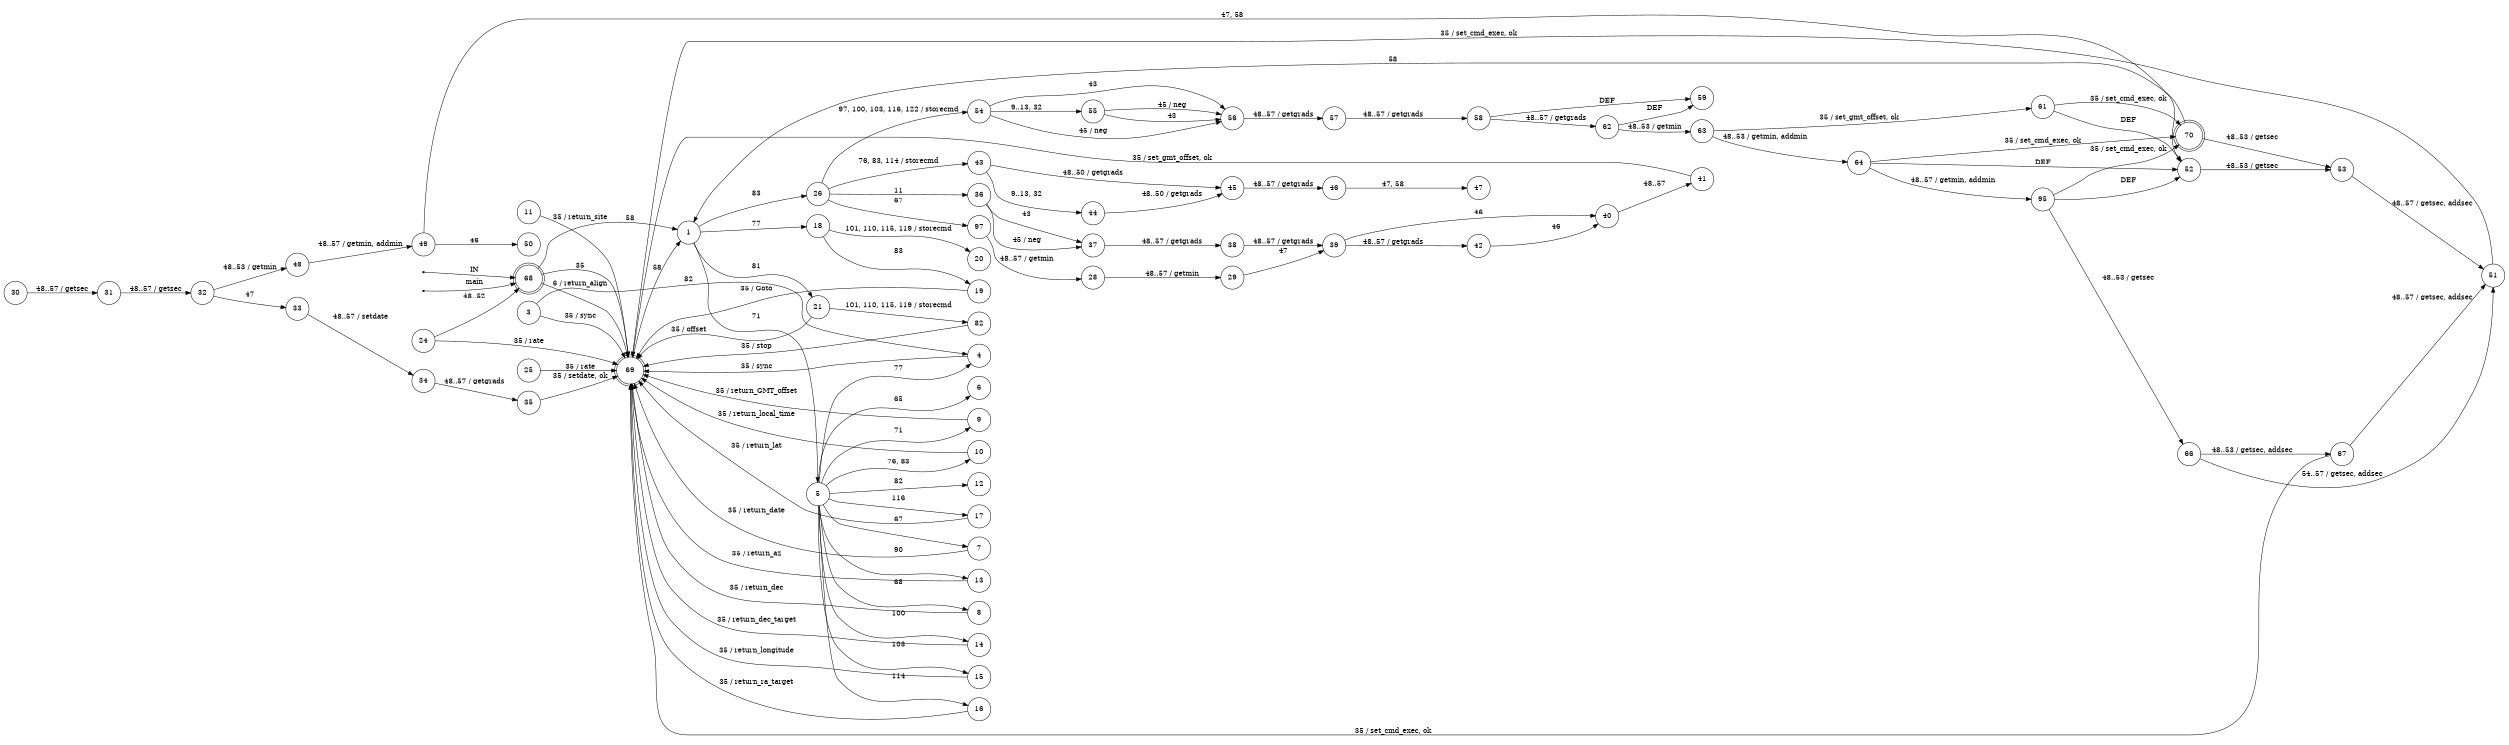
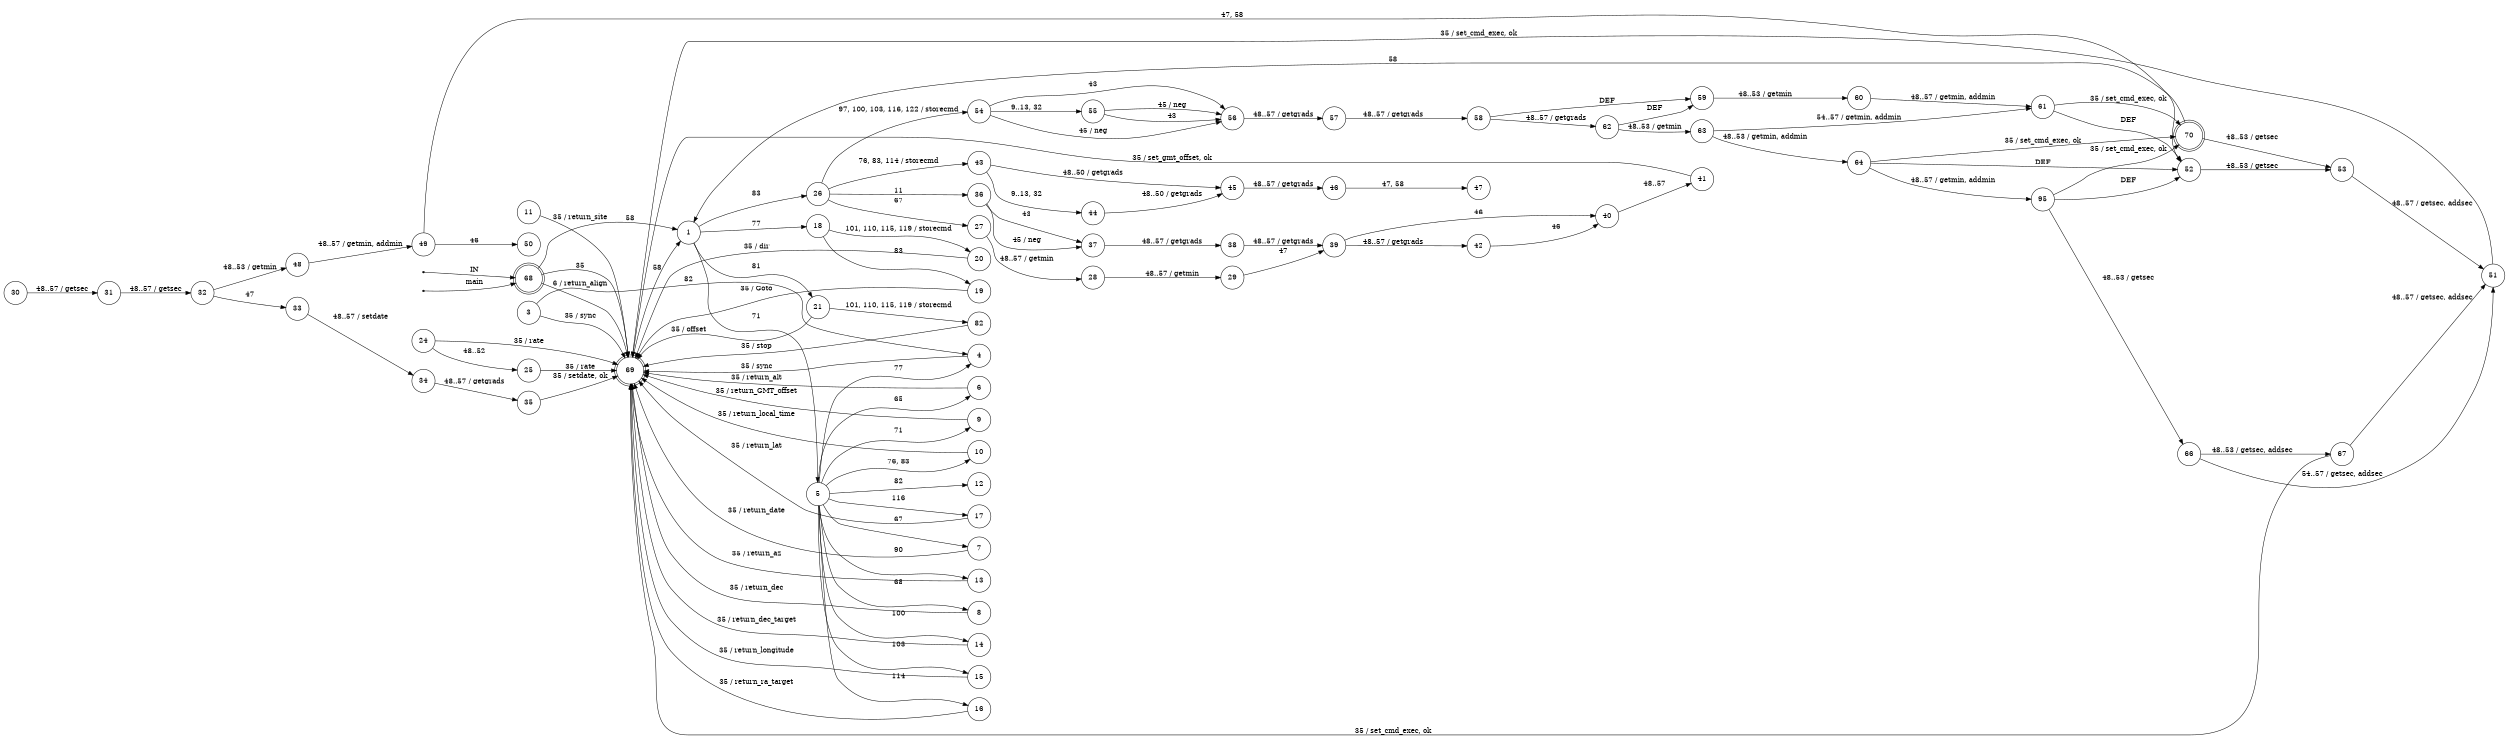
node "60": added
edge "63" -> "61": label "35 / set_gmt_offset, ok" -> "54..57 / getmin, addmin"
node "97": label "97" -> "27"
edge "20" -> "69": added, label "35 / dir"
edge "24" -> "68": now "24" -> "25"
edge "6" -> "69": added, label "35 / return_alt"
